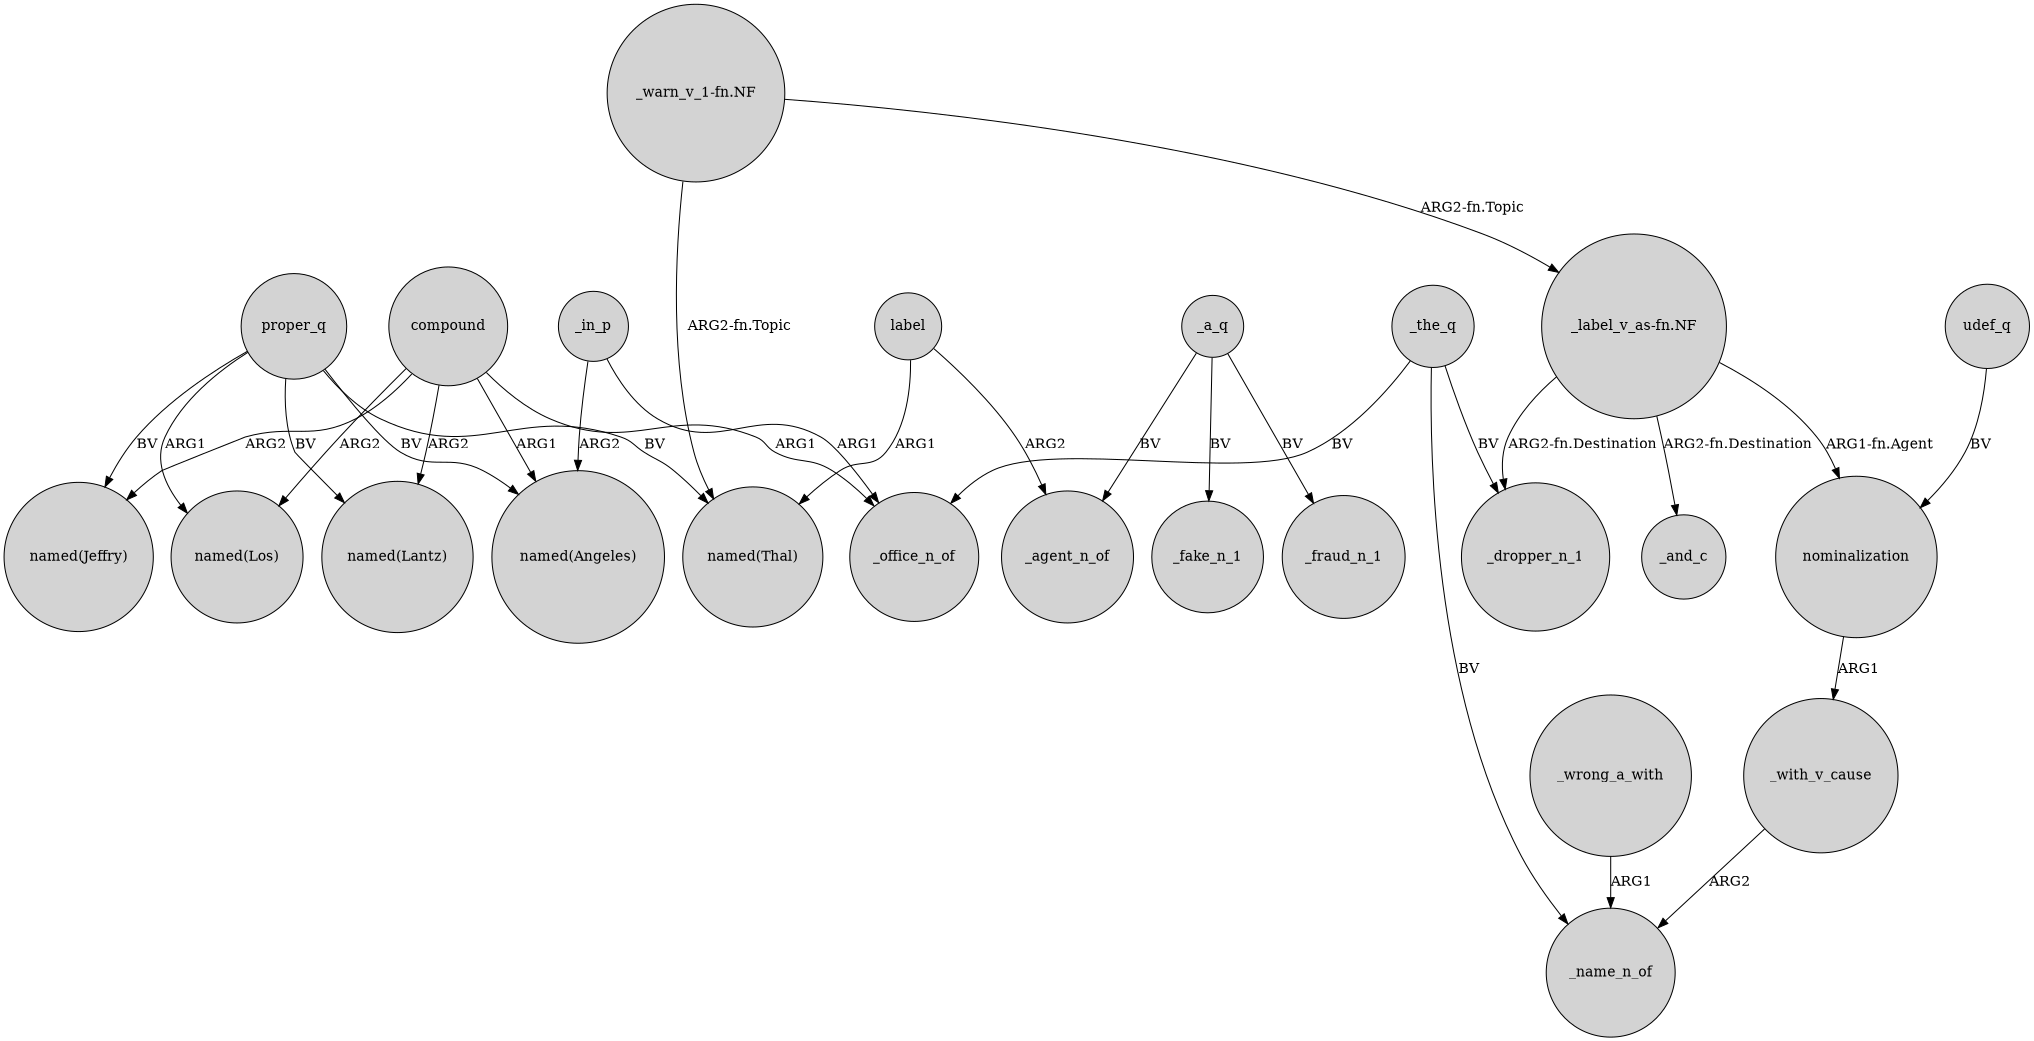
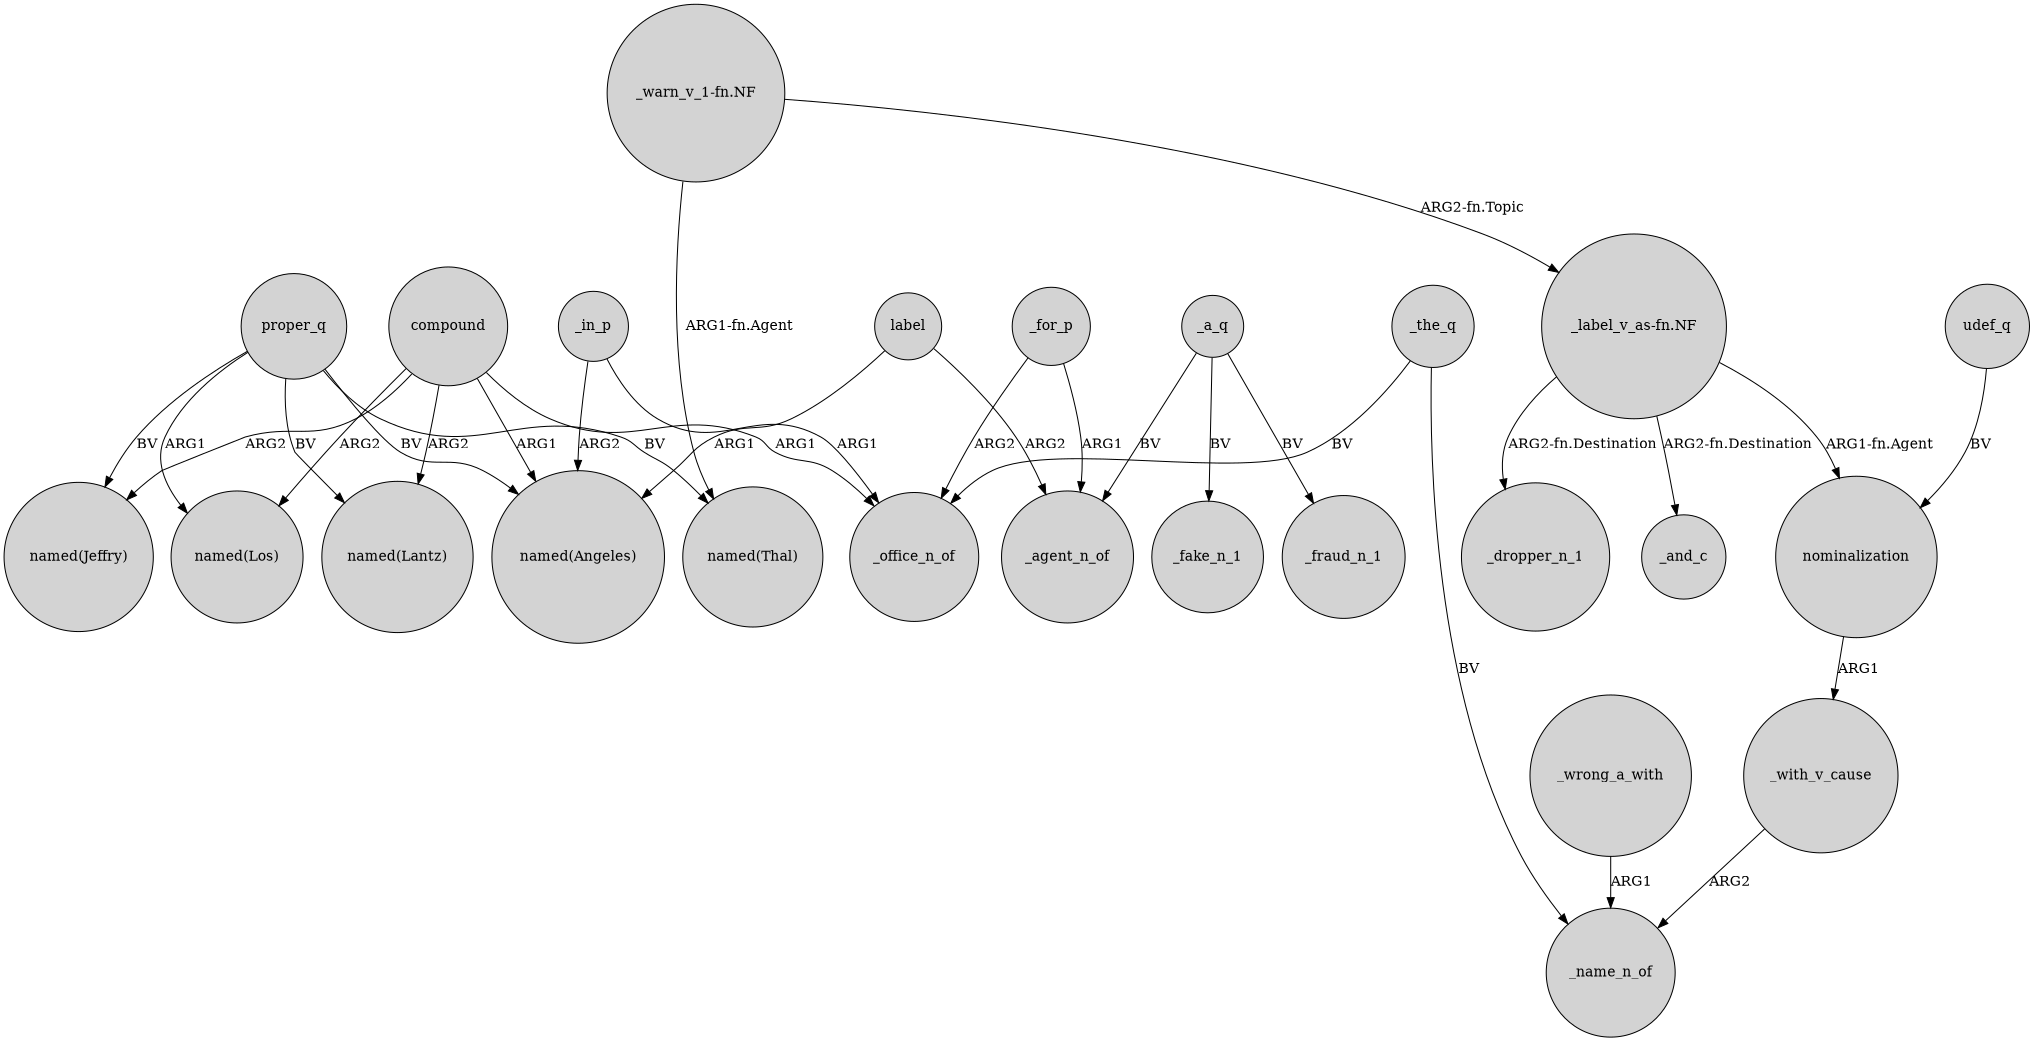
edge "_warn_v_1-fn.NF" -> "named(Thal)": label "ARG2-fn.Topic" -> "ARG1-fn.Agent"
node "_for_p": added
edge "_the_q" -> "_dropper_n_1": removed, label "BV"
edge "label" -> "named(Thal)": now "label" -> "named(Angeles)"
